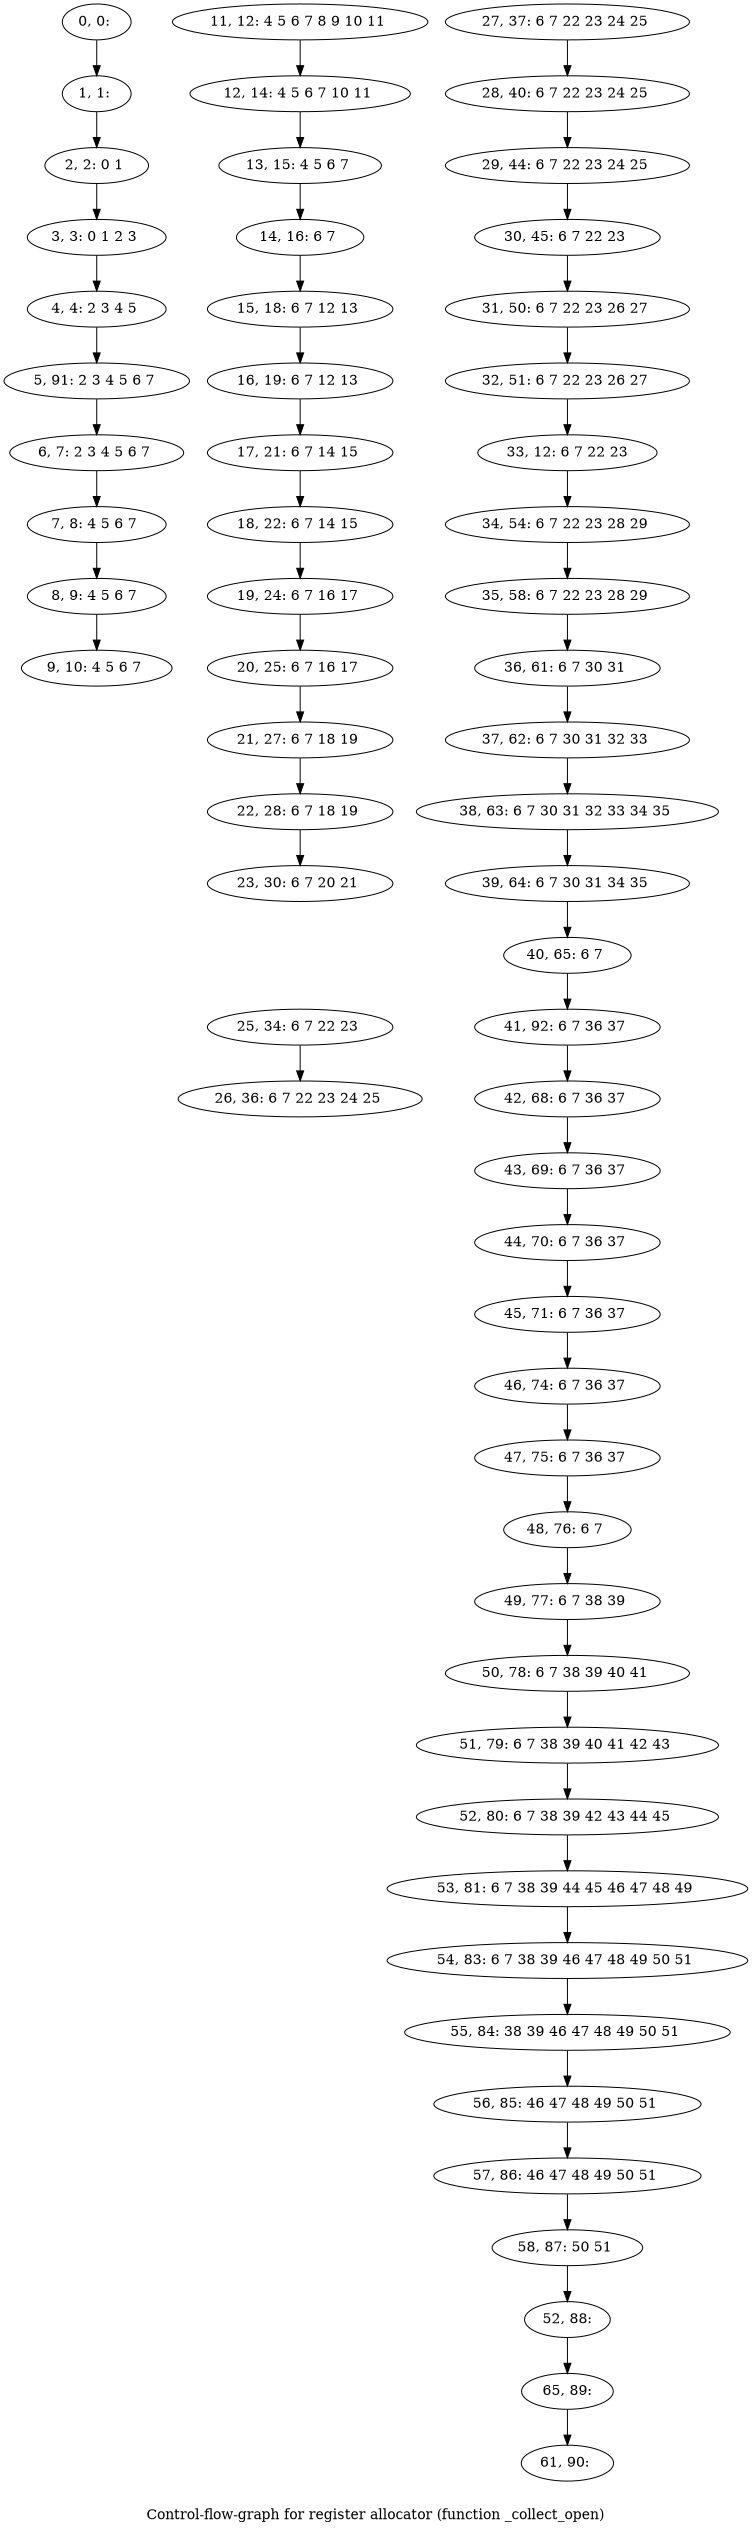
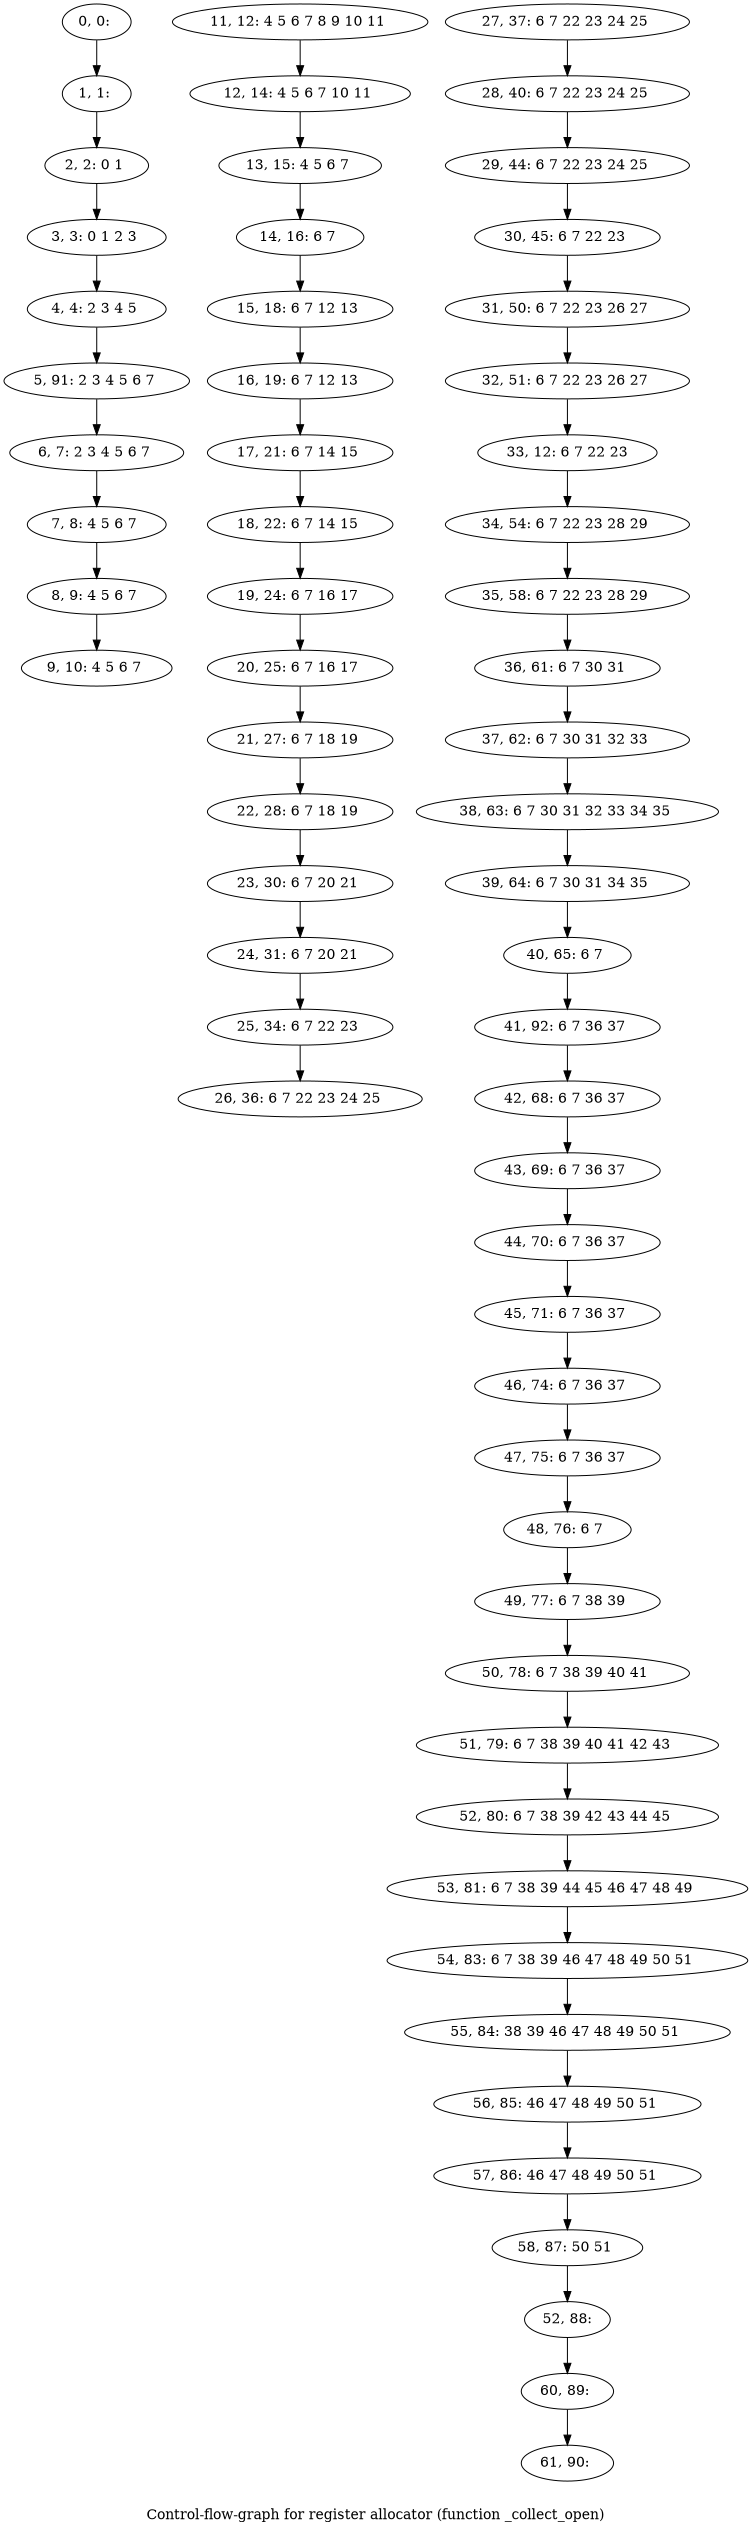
node "24, 31: 6 7 20 21": added
node "65, 89:": label "65, 89:" -> "60, 89:"
